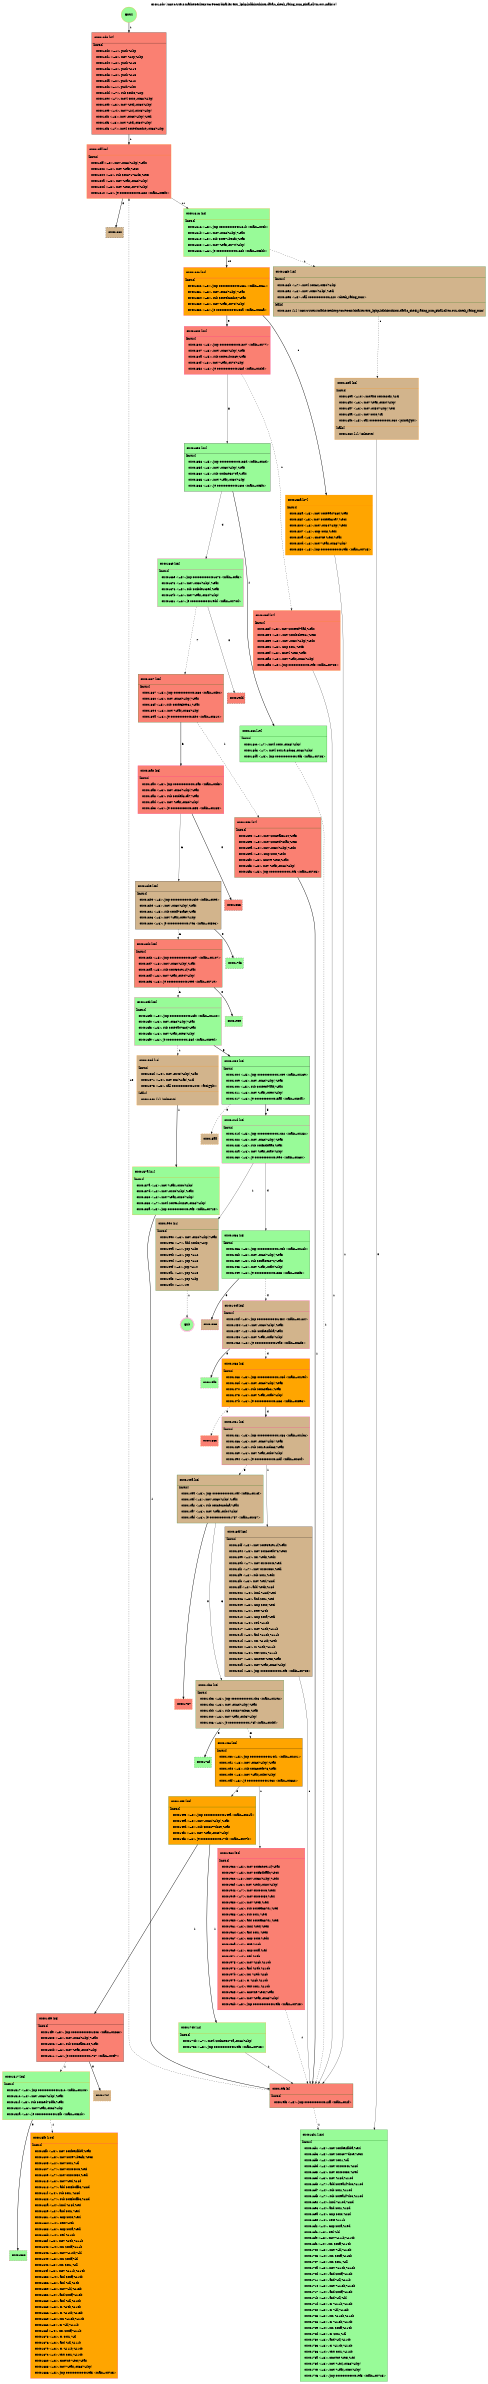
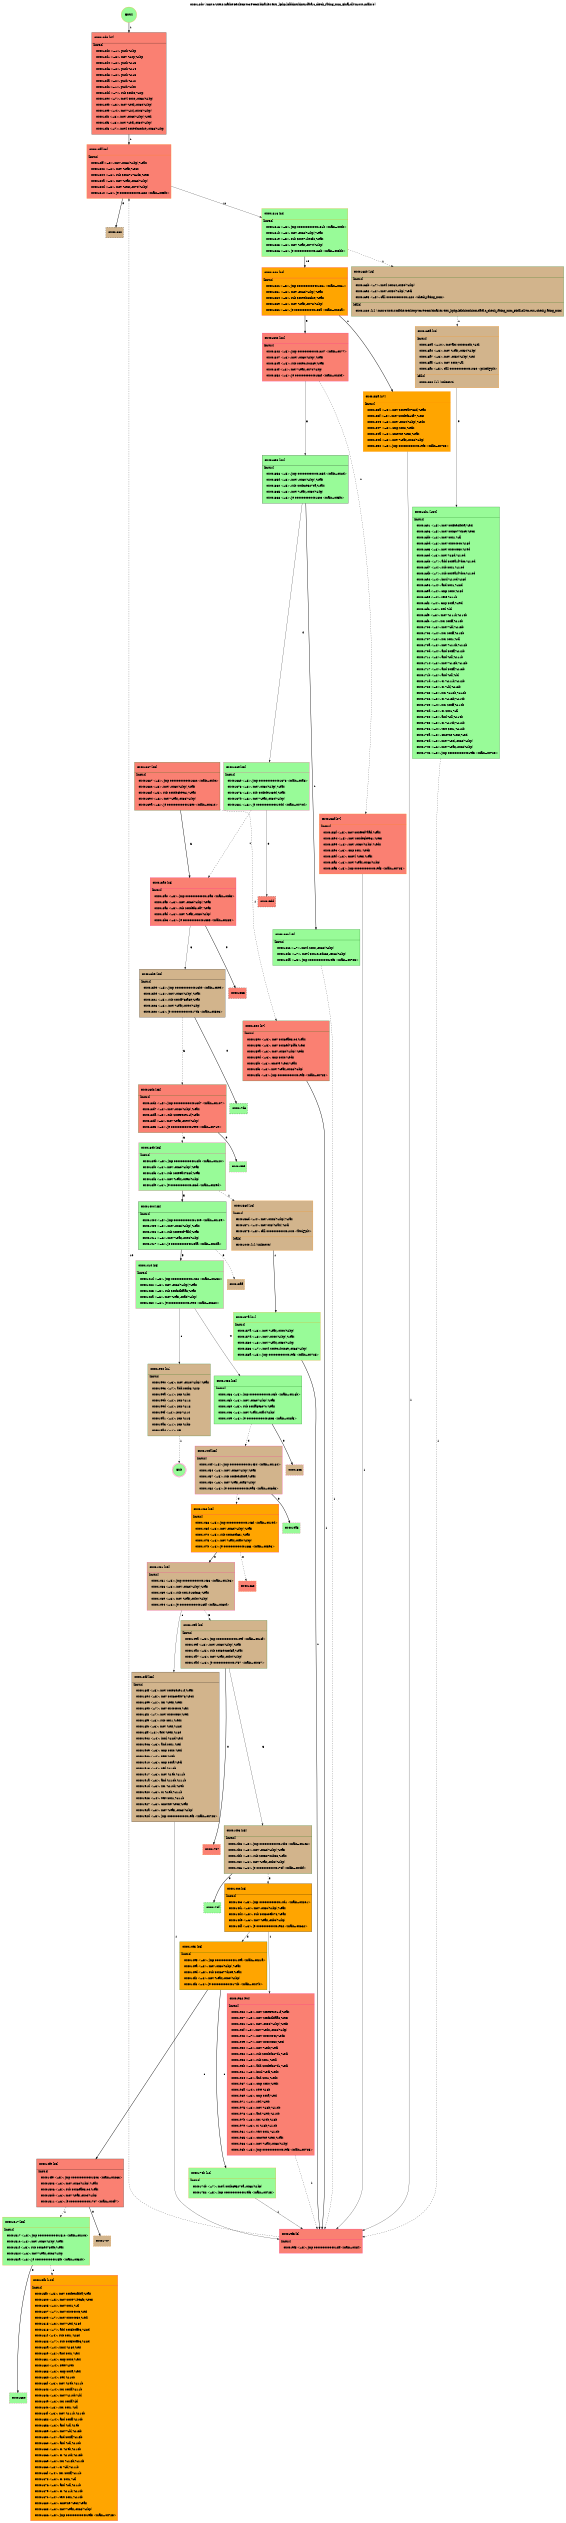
edge "0x40136e [25]" -> "0x401387 [25]": now "0x40136e [25]" -> "0x4013a0 [25]"
node "0x4019f5 [5]": color darkgreen -> deeppink
edge "0x4019f5 [5]" -> "0x4016b1 [154]": reversed
